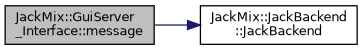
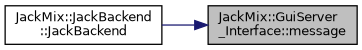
edge "JackMix::GuiServer _Interface::message" -> "JackMix::JackBackend ::JackBackend": reversed
